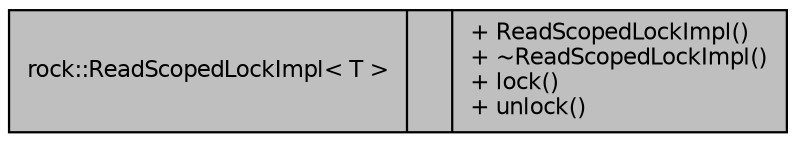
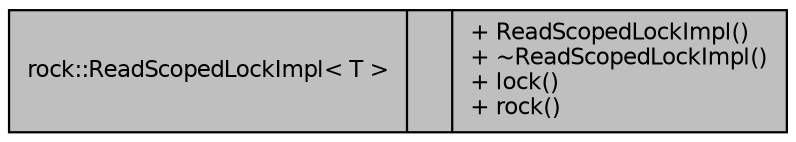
node "rock::ReadScopedLockImpl< T >": text "+ unlock()" -> "+ rock()"
